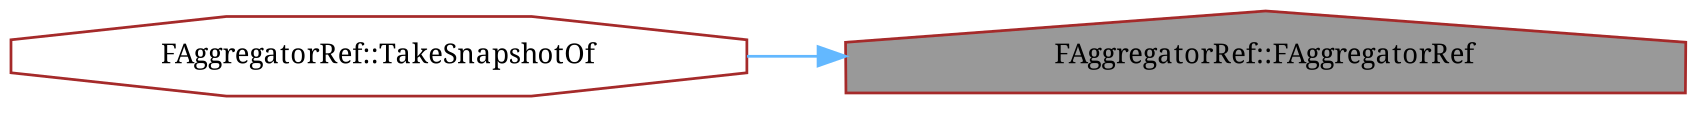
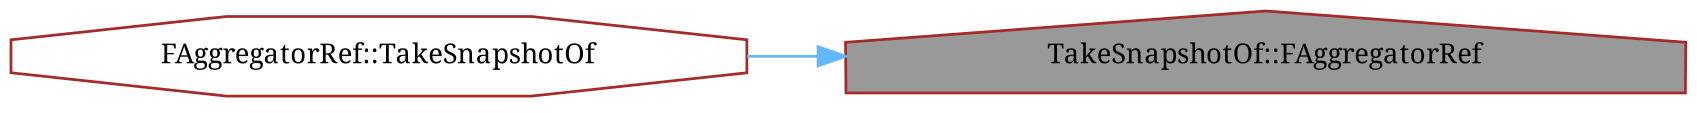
node "FAggregatorRef::FAggregatorRef": label "FAggregatorRef::FAggregatorRef" -> "TakeSnapshotOf::FAggregatorRef"
